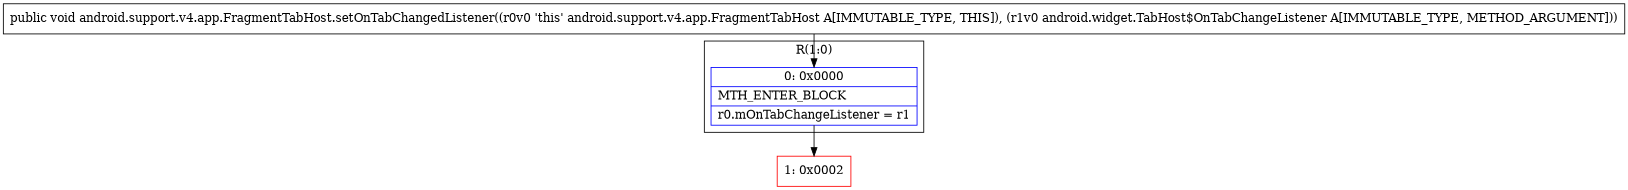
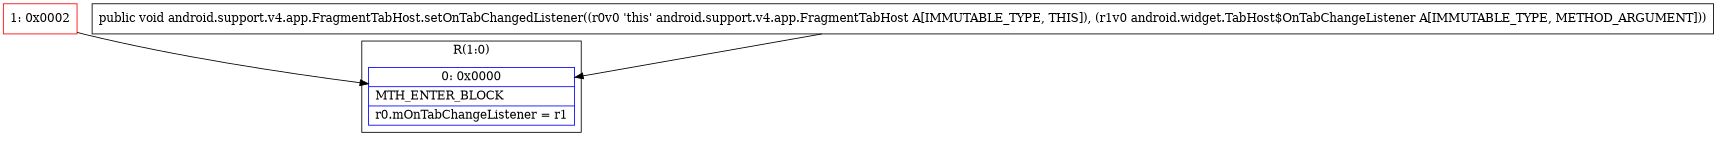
edge "0: 0x0000" -> "1: 0x0002": reversed
